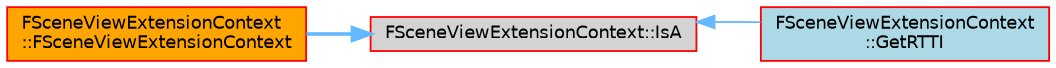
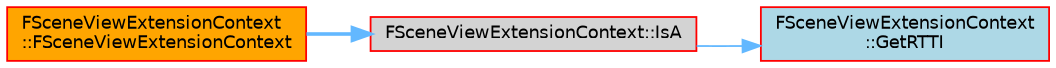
edge "FSceneViewExtensionContext ::GetRTTI" -> "FSceneViewExtensionContext::IsA": reversed
